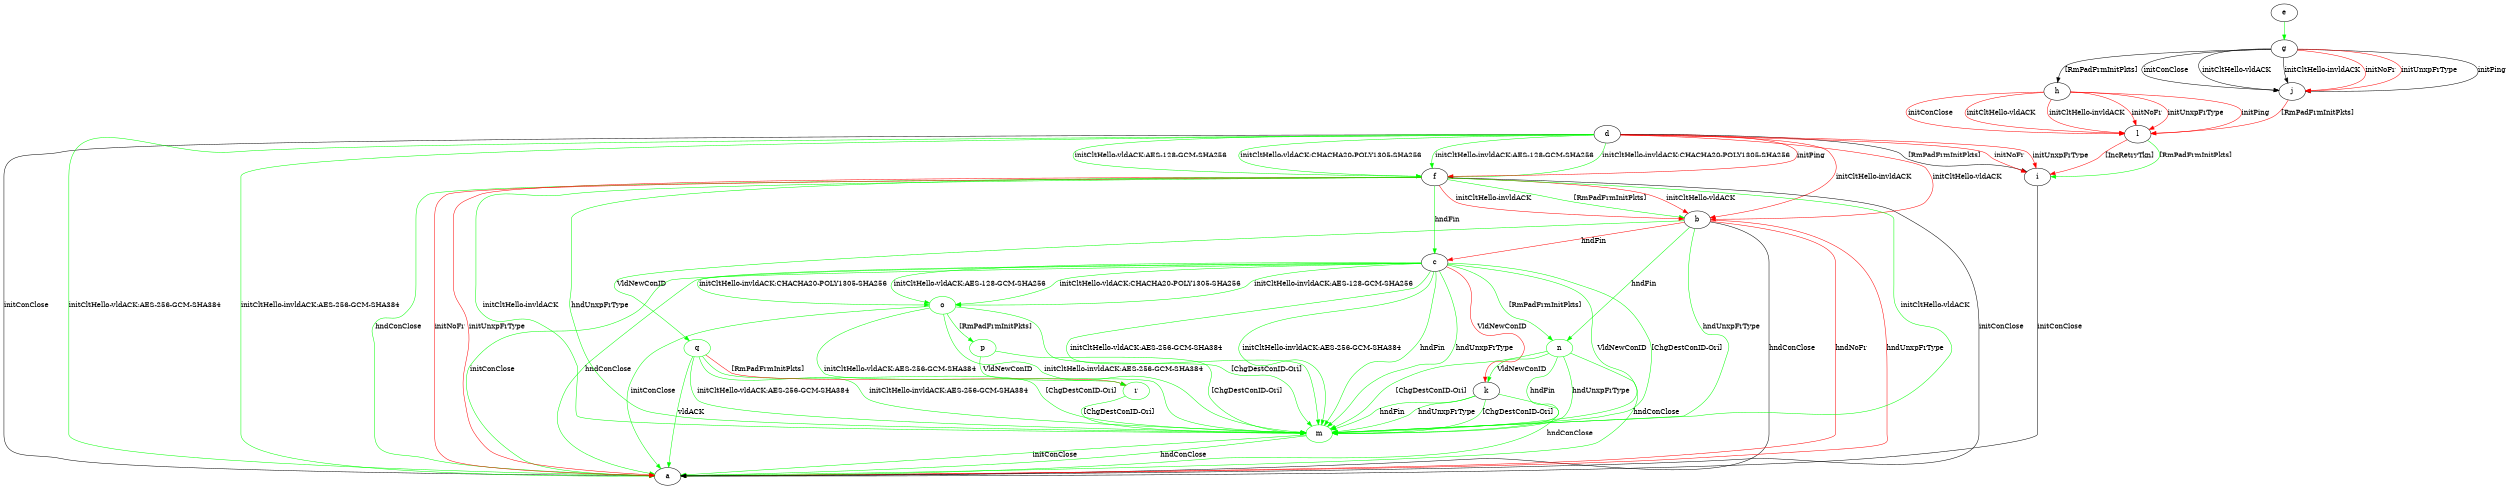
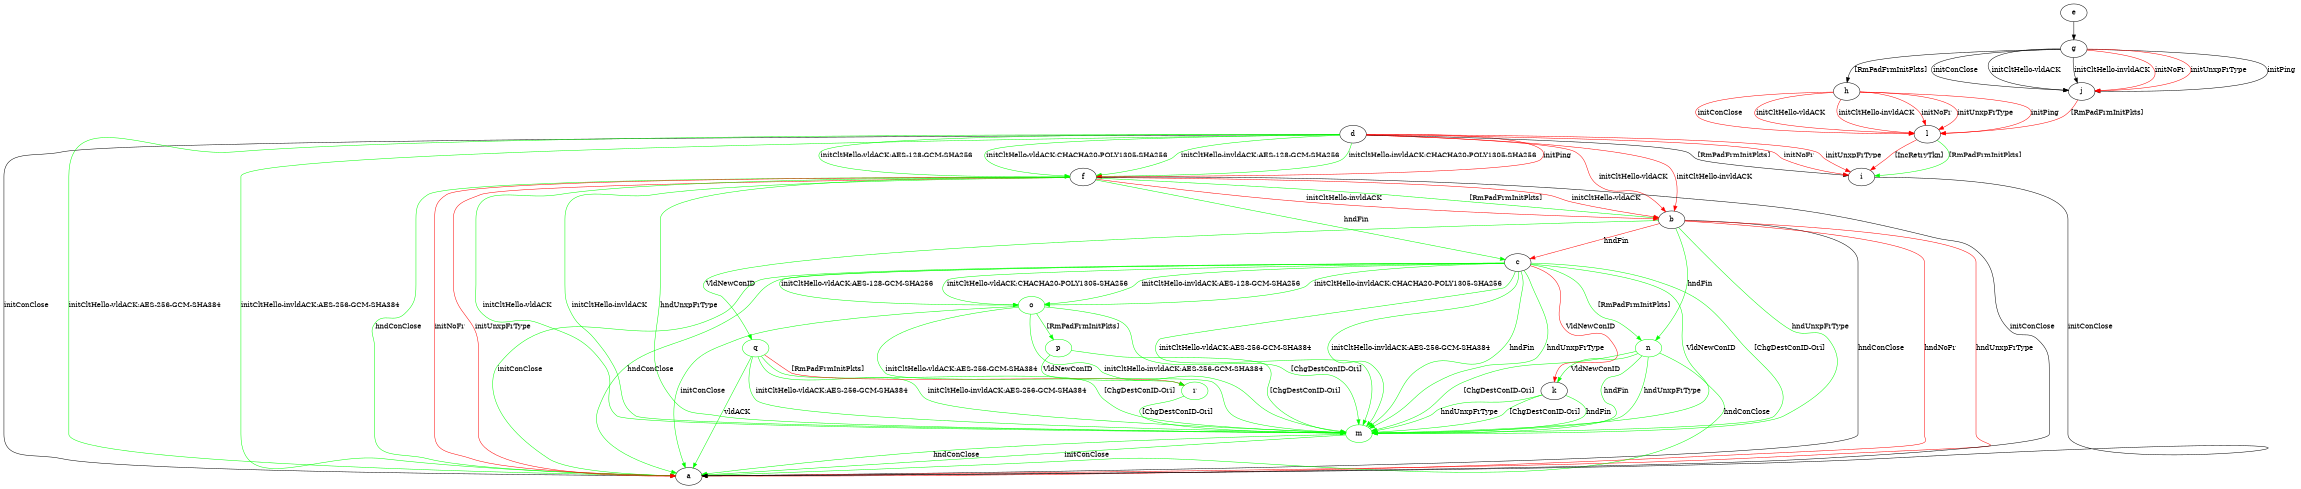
edge "e" -> "g": color green -> black
edge "k" -> "a": removed, label "hndConClose"
